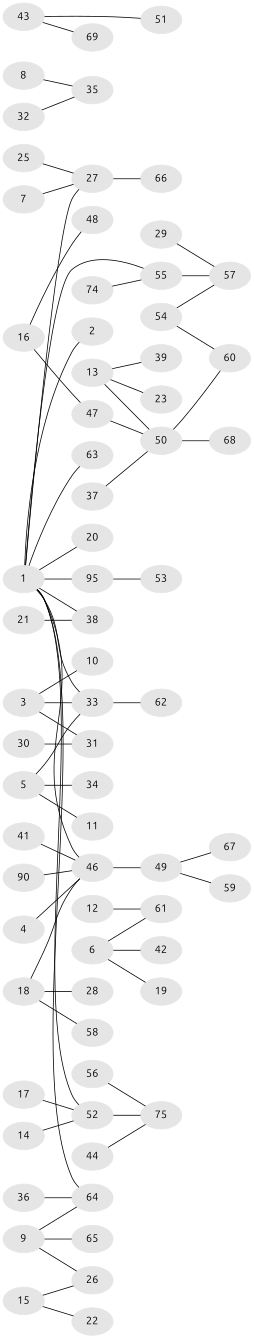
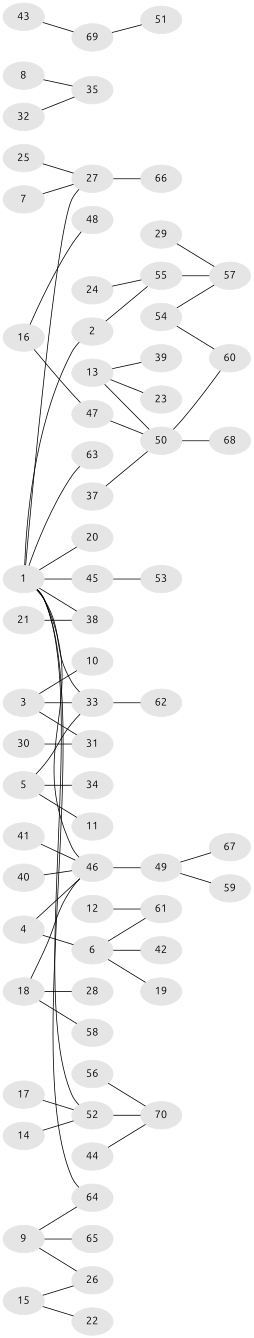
edge "43" -- "51": now "69" -- "51"
node "74": label "74" -> "24"
edge "55" -- "1": now "55" -- "2"
node "95": label "95" -> "45"
node "90": label "90" -> "40"
edge "4" -- "6": added
node "75": label "75" -> "70"
node "36": removed
